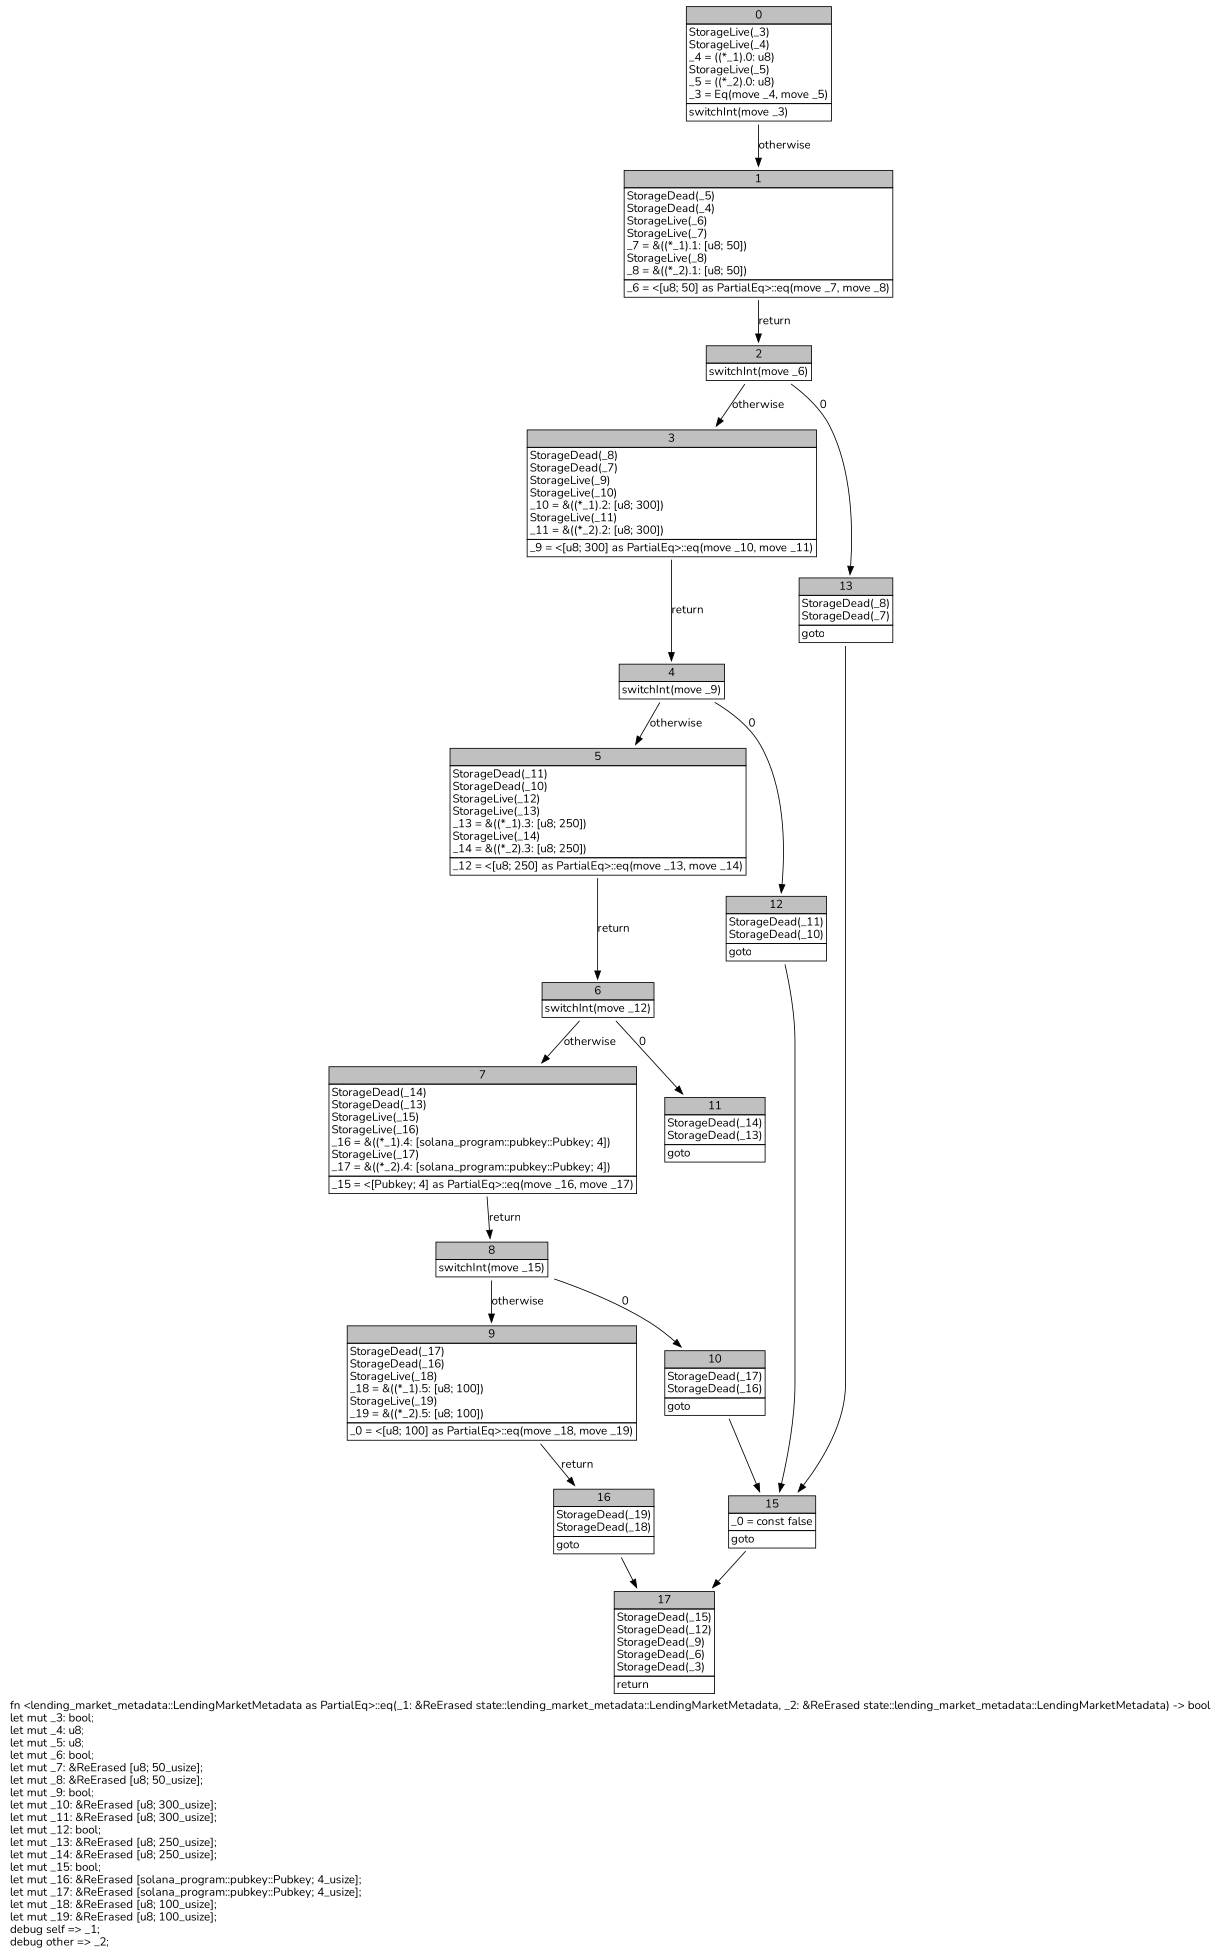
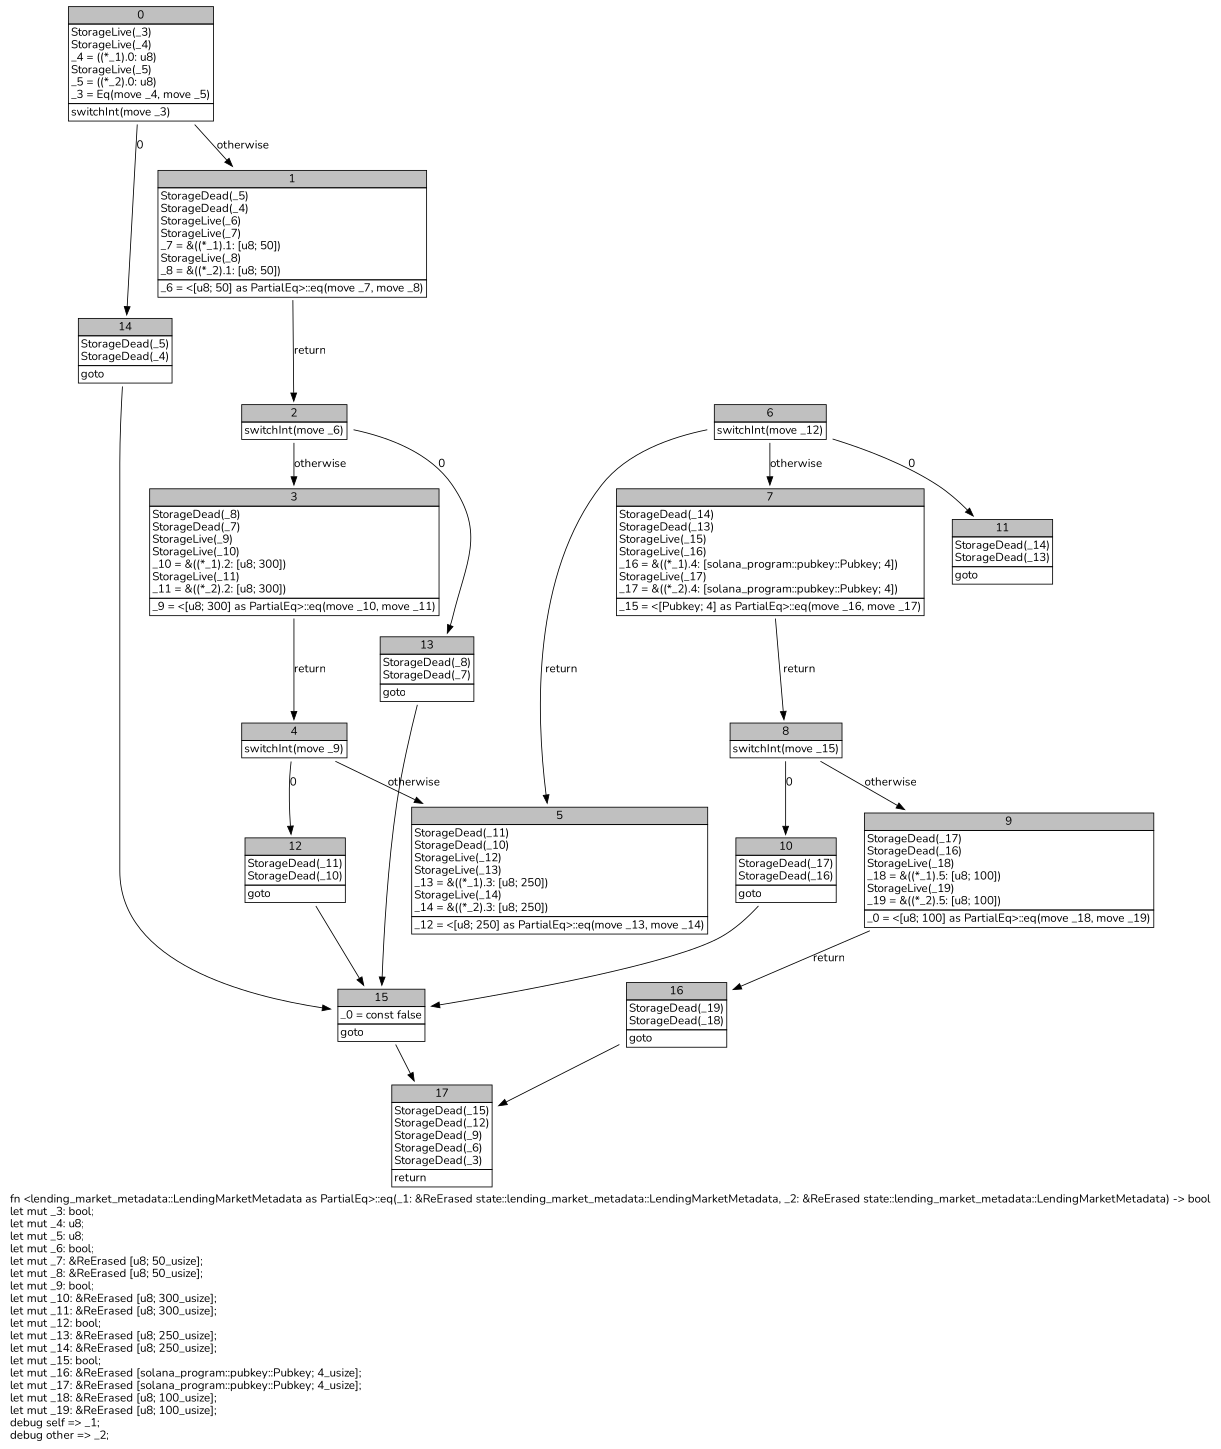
node "14": added
edge "5" -> "6": reversed
